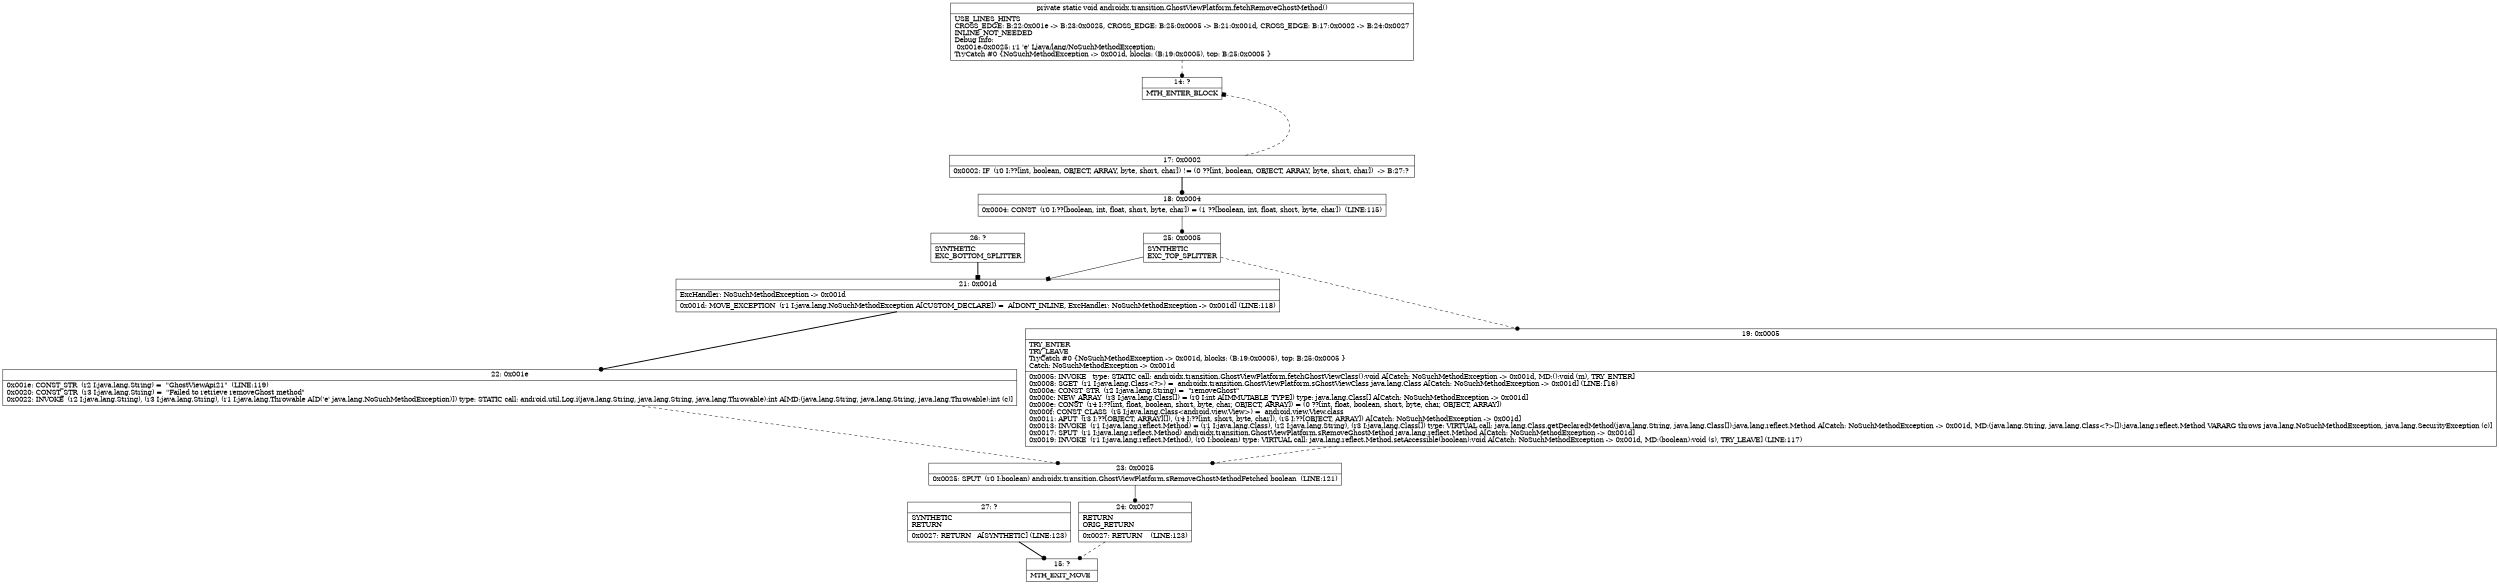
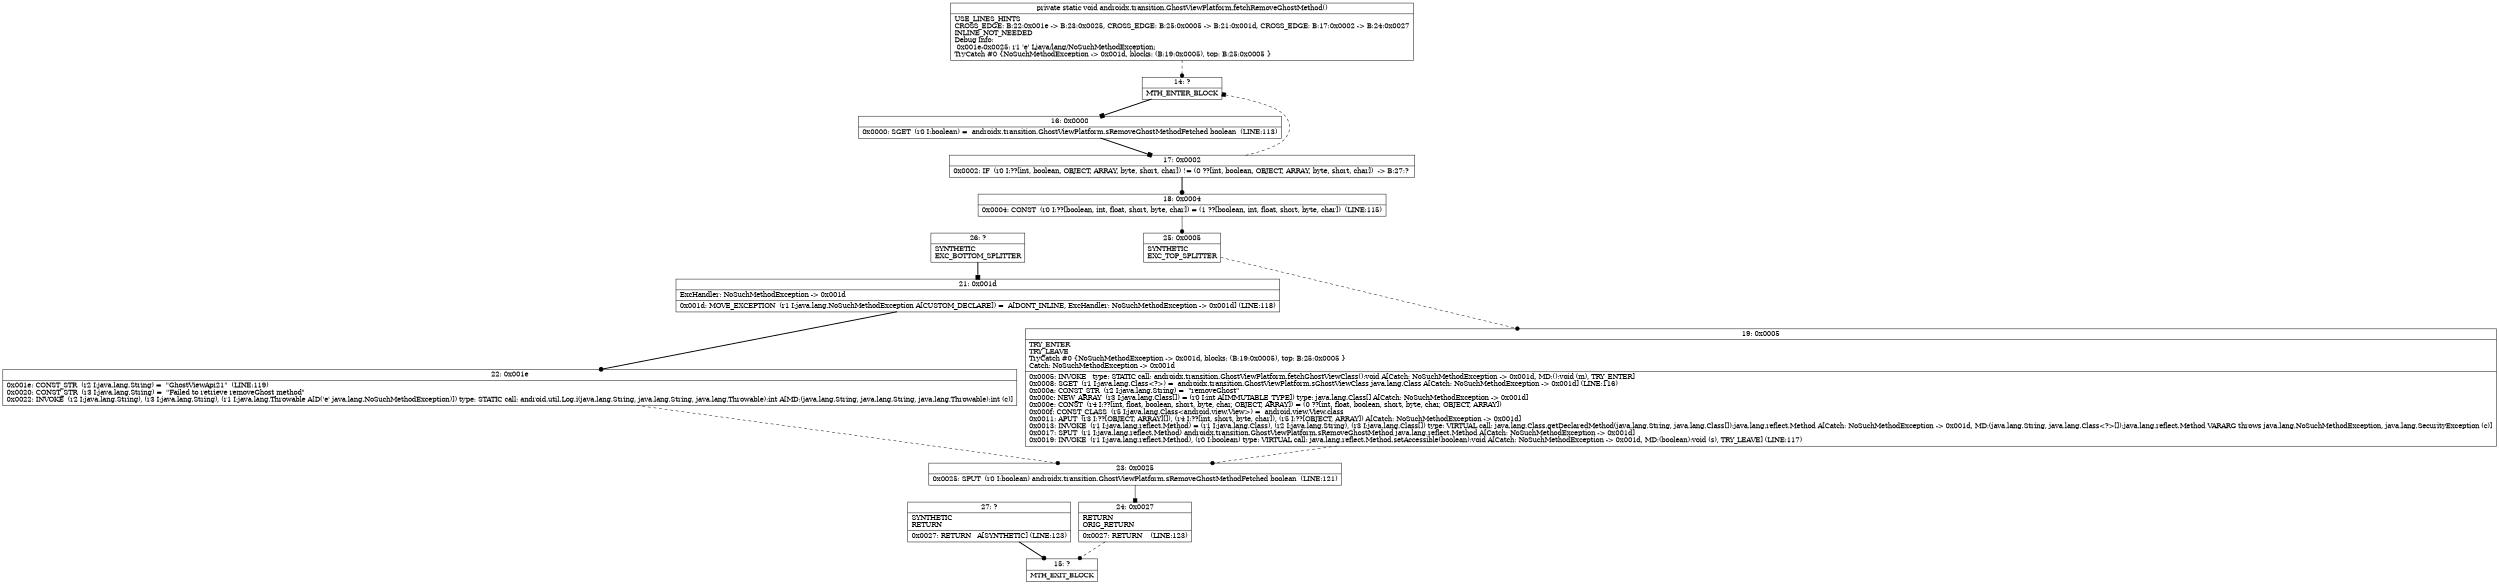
node "16: 0x0000": added
edge "25: 0x0005" -> "21: 0x001d": removed
edge "23: 0x0025" -> "24: 0x0027": arrowhead dot -> box
node "15: ?": text "MTH_EXIT_MOVE" -> "MTH_EXIT_BLOCK"
